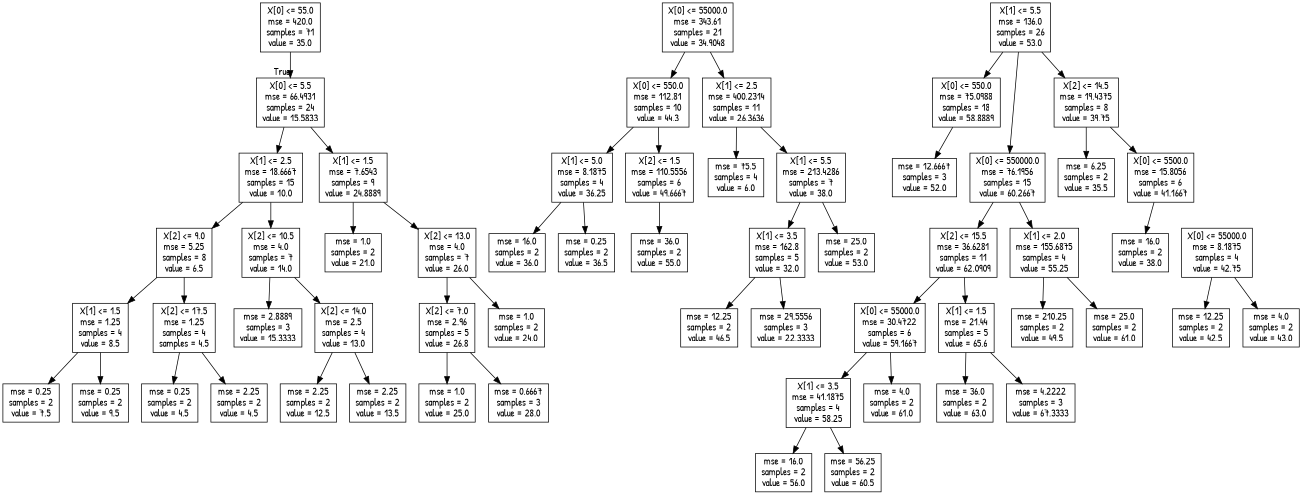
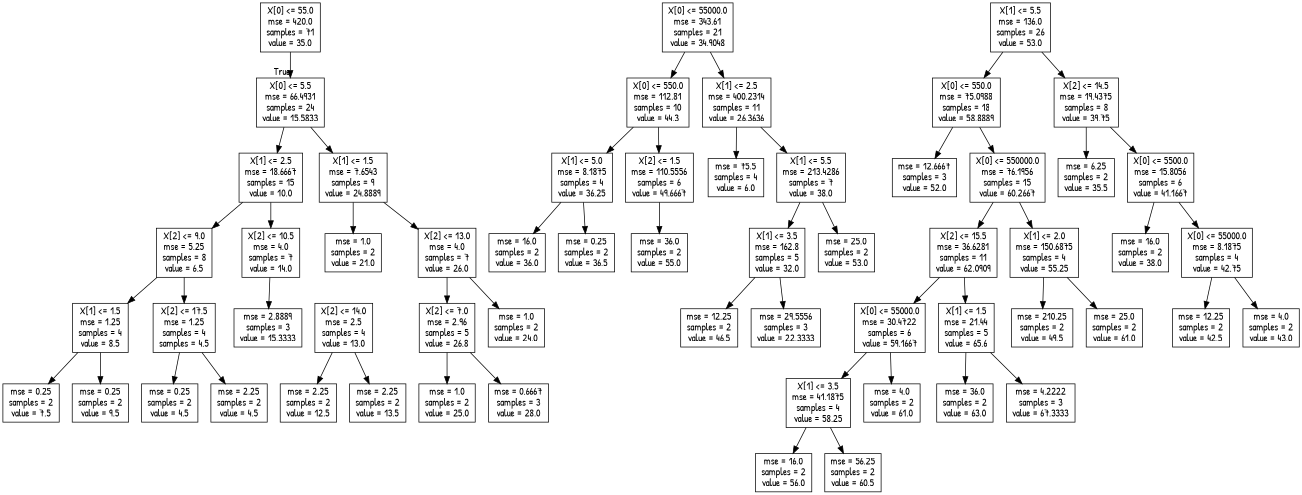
edge "X[1] <= 5.5 mse = 136.0 samples = 26 value = 53.0" -> "X[0] <= 550000.0 mse = 76.1956 samples = 15 value = 60.2667": now "X[0] <= 550.0 mse = 75.0988 samples = 18 value = 58.8889" -> "X[0] <= 550000.0 mse = 76.1956 samples = 15 value = 60.2667"
edge "X[0] <= 5500.0 mse = 15.8056 samples = 6 value = 41.1667" -> "X[0] <= 55000.0 mse = 8.1875 samples = 4 value = 42.75": added
node "X[1] <= 2.0 mse = 155.6875 samples = 4 value = 55.25": label "X[1] <= 2.0 mse = 155.6875 samples = 4 value = 55.25" -> "X[1] <= 2.0 mse = 150.6875 samples = 4 value = 55.25"
edge "X[2] <= 10.5 mse = 4.0 samples = 7 value = 14.0" -> "X[2] <= 14.0 mse = 2.5 samples = 4 value = 13.0": removed
